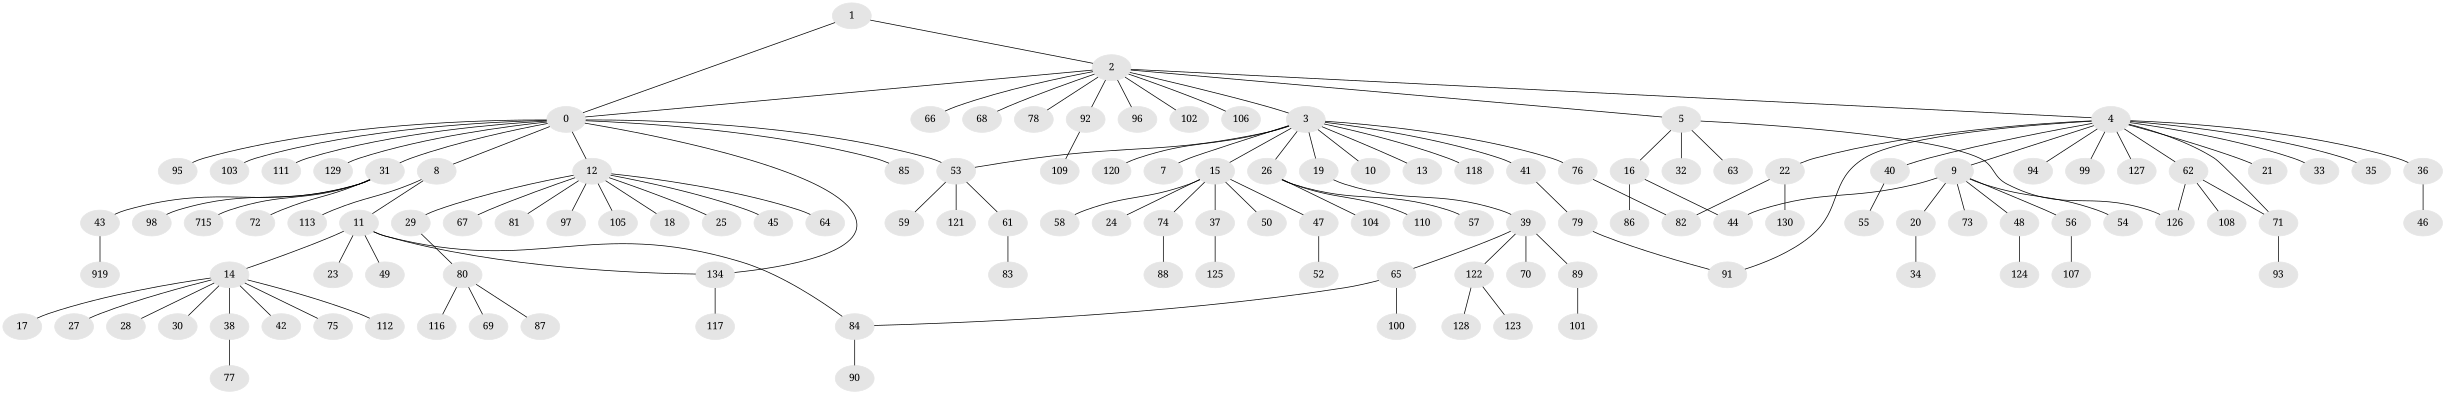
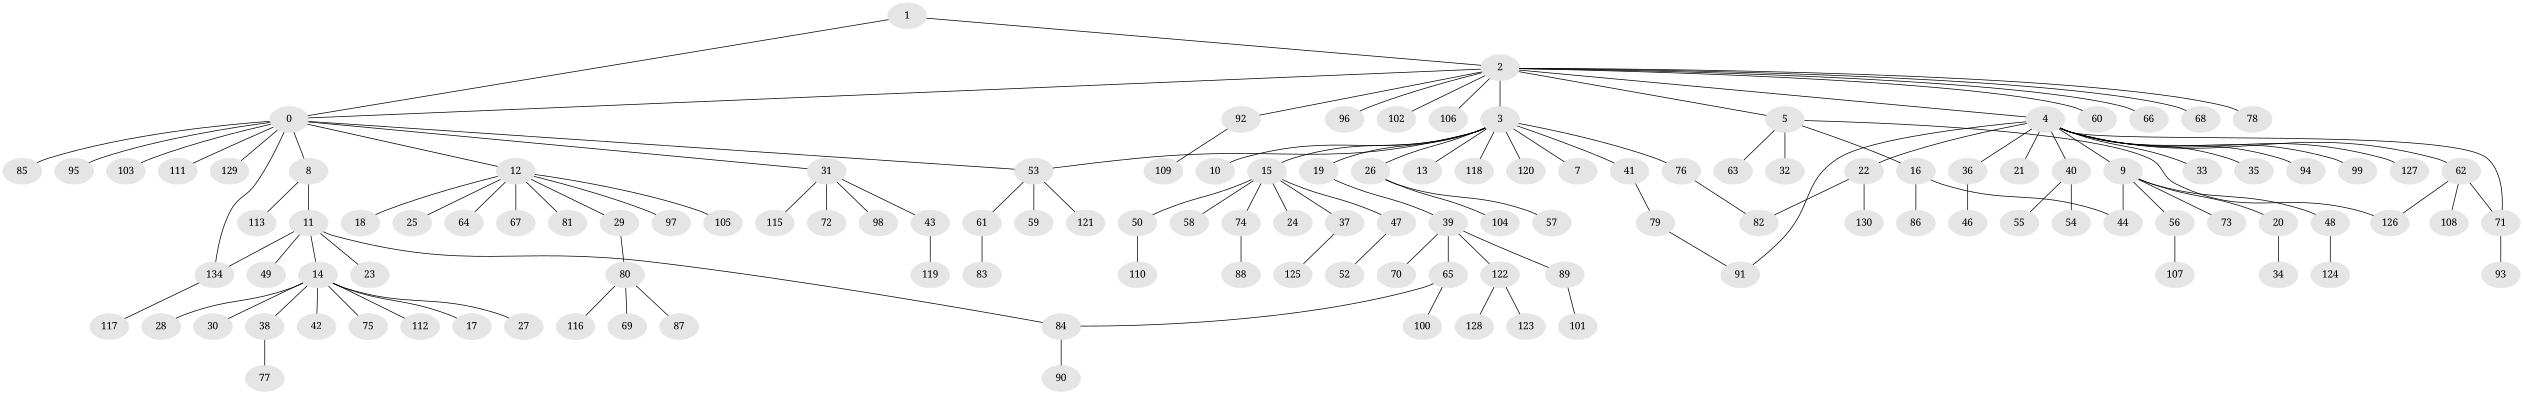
node "60": added
edge "9" -- "54": now "40" -- "54"
edge "26" -- "110": now "50" -- "110"
node "715": label "715" -> "115"
node "45": removed
node "919": label "919" -> "119"
